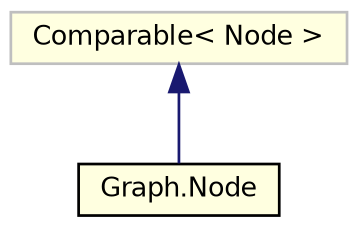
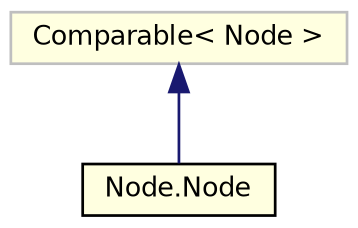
node "Graph.Node": label "Graph.Node" -> "Node.Node"
